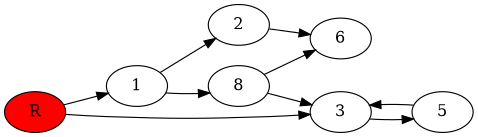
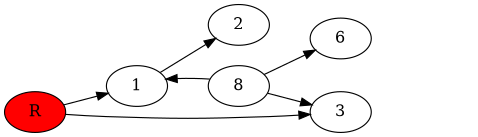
edge "2" -> "6": removed
edge "1" -> "8": reversed
node "5": removed
